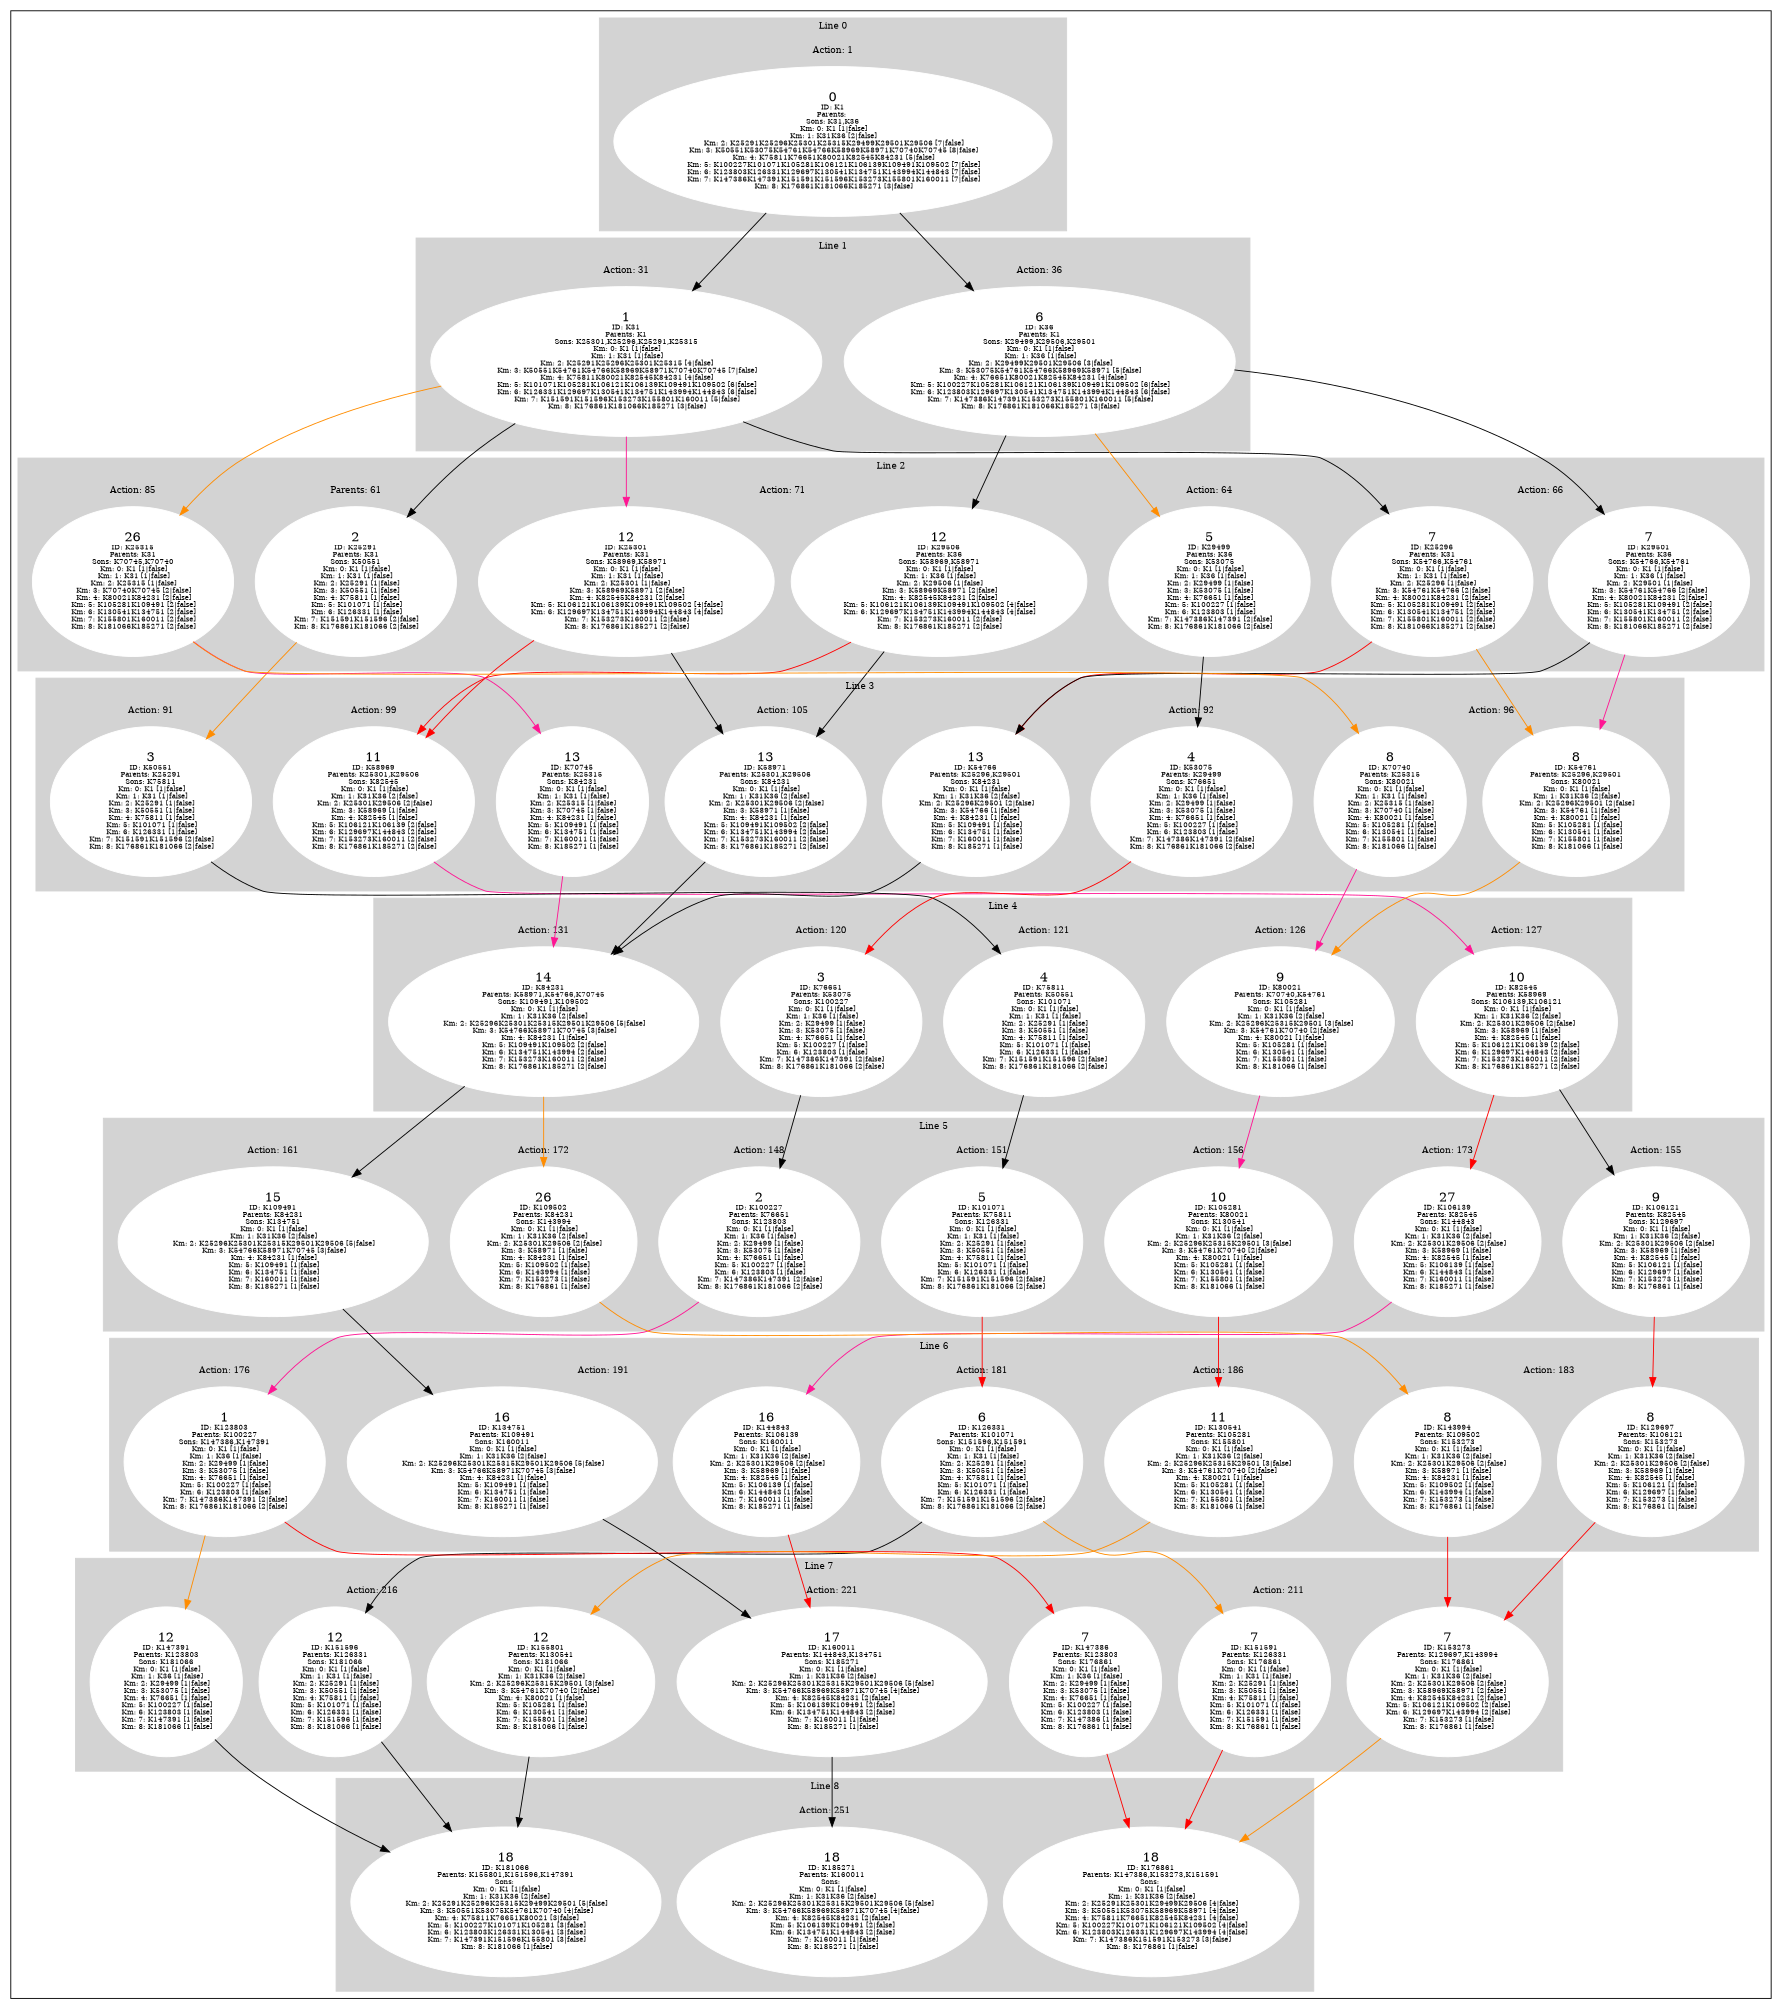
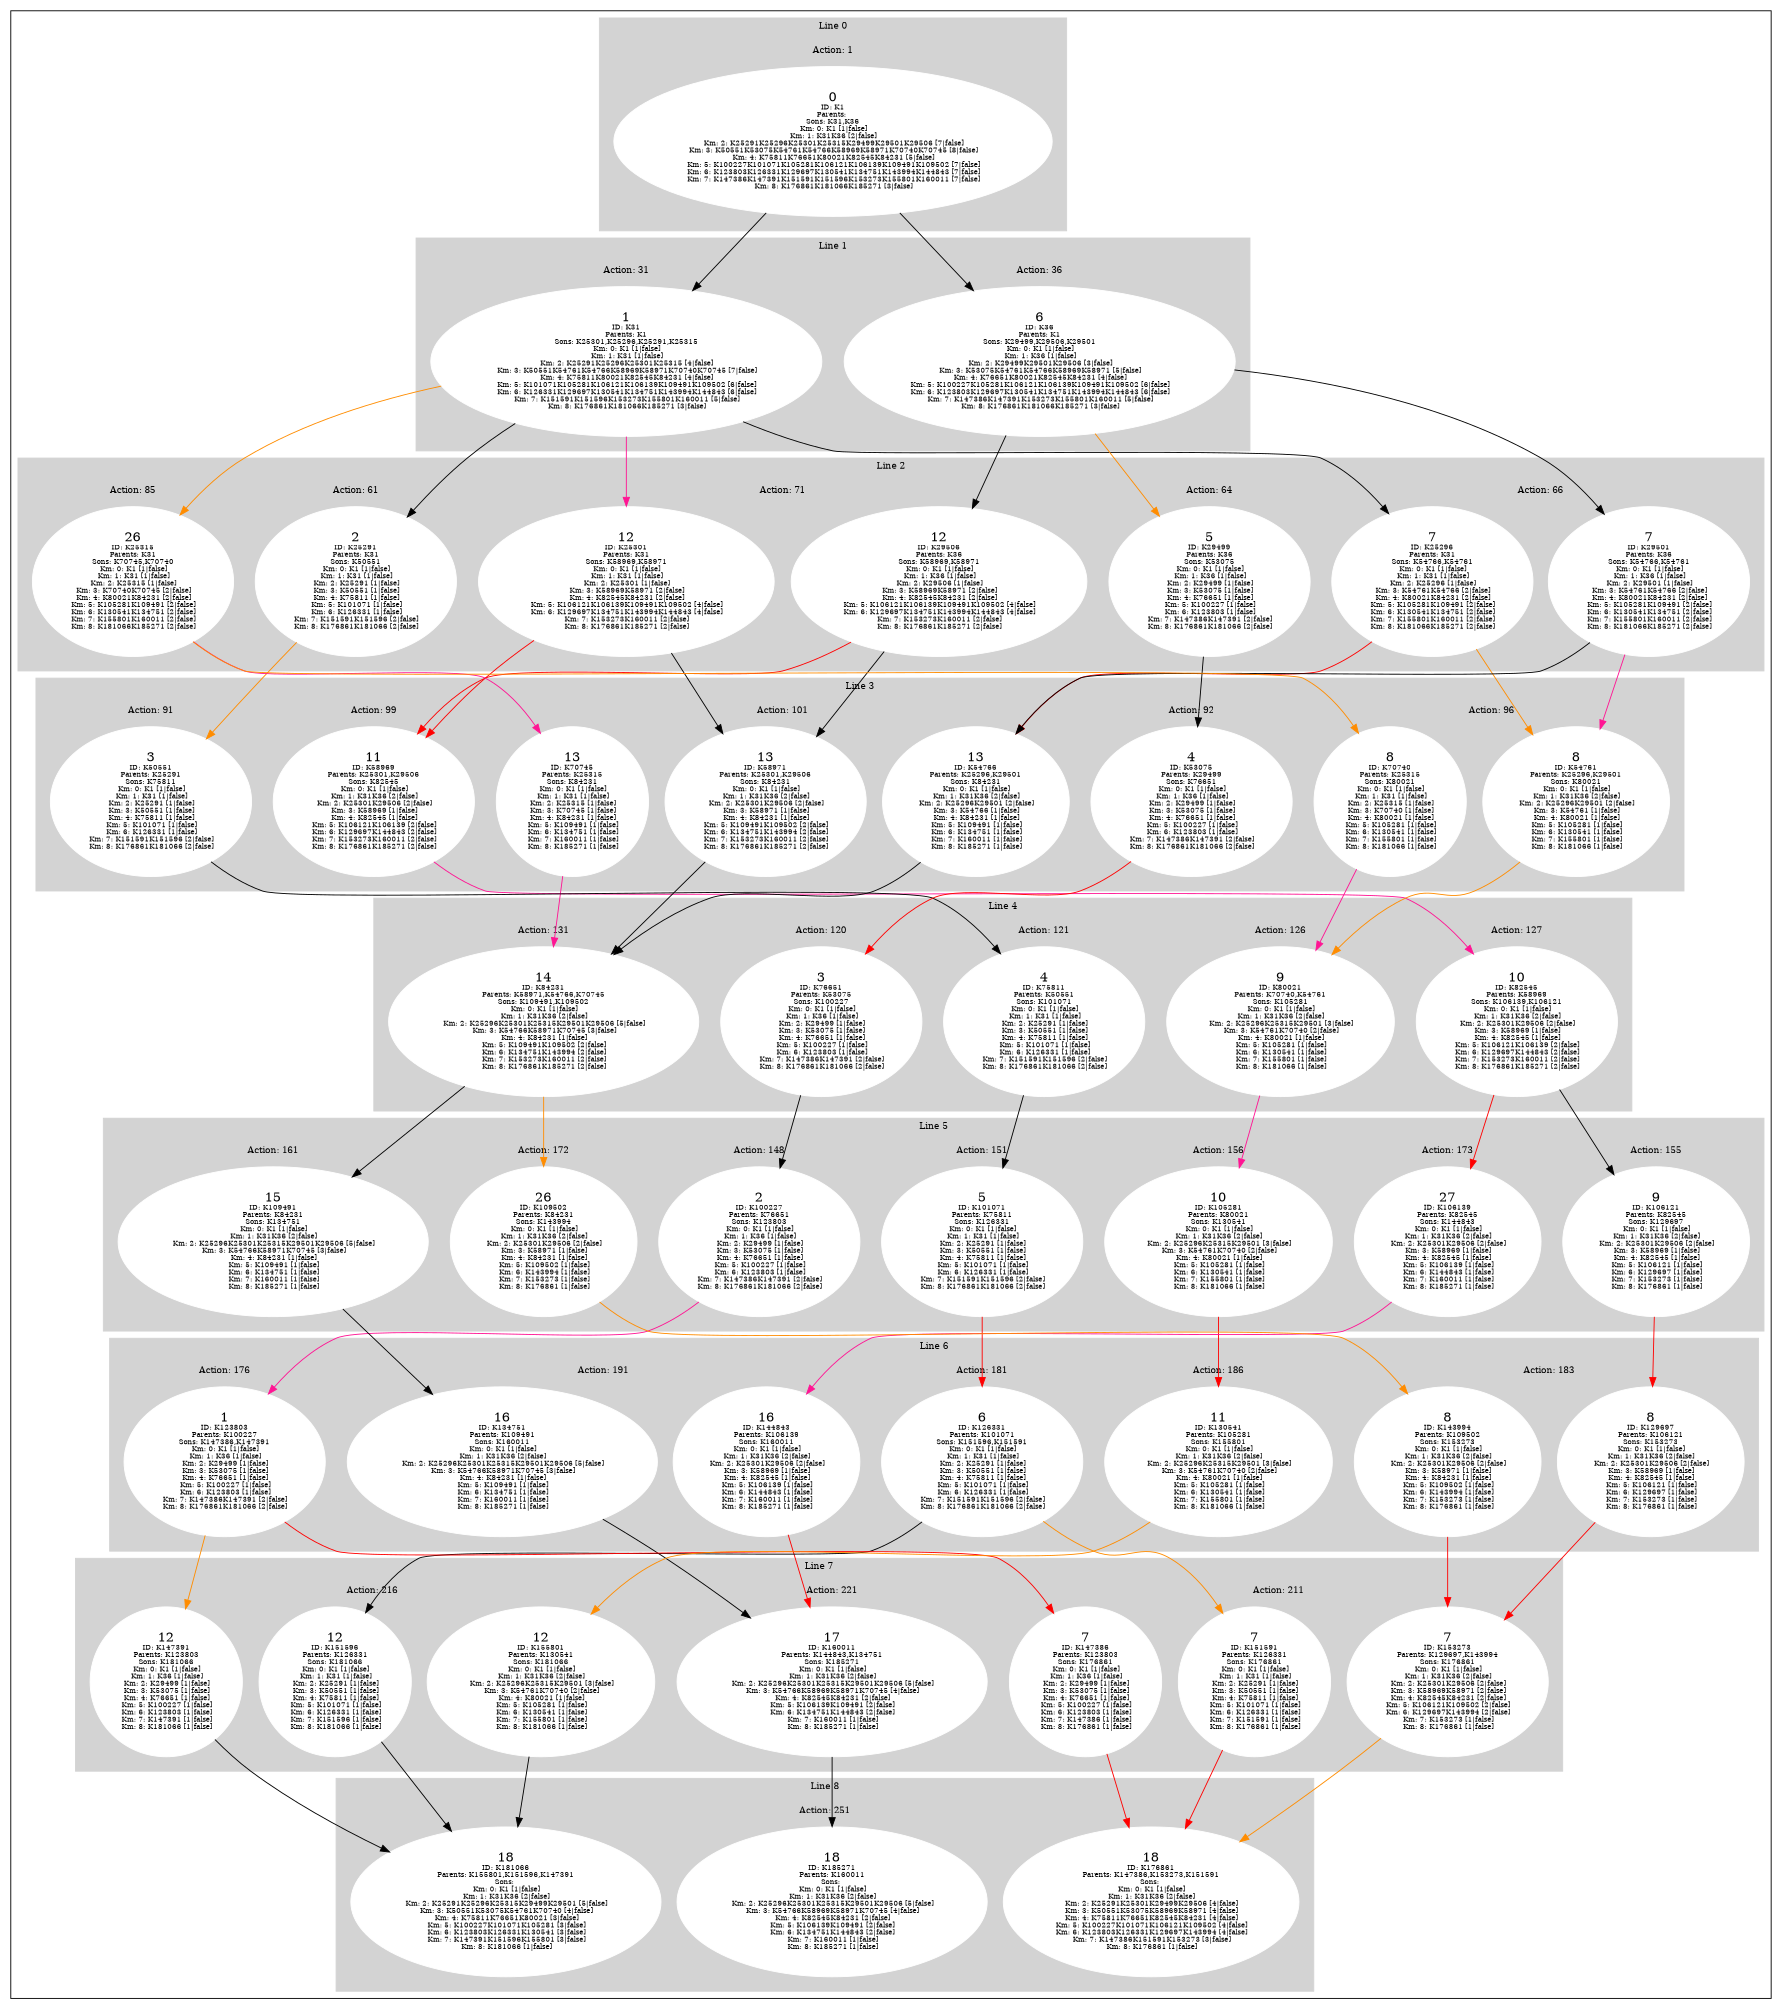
cluster "Parents: 61": label "Parents: 61" -> "Action: 61"
cluster "Action: 105": label "Action: 105" -> "Action: 101"
